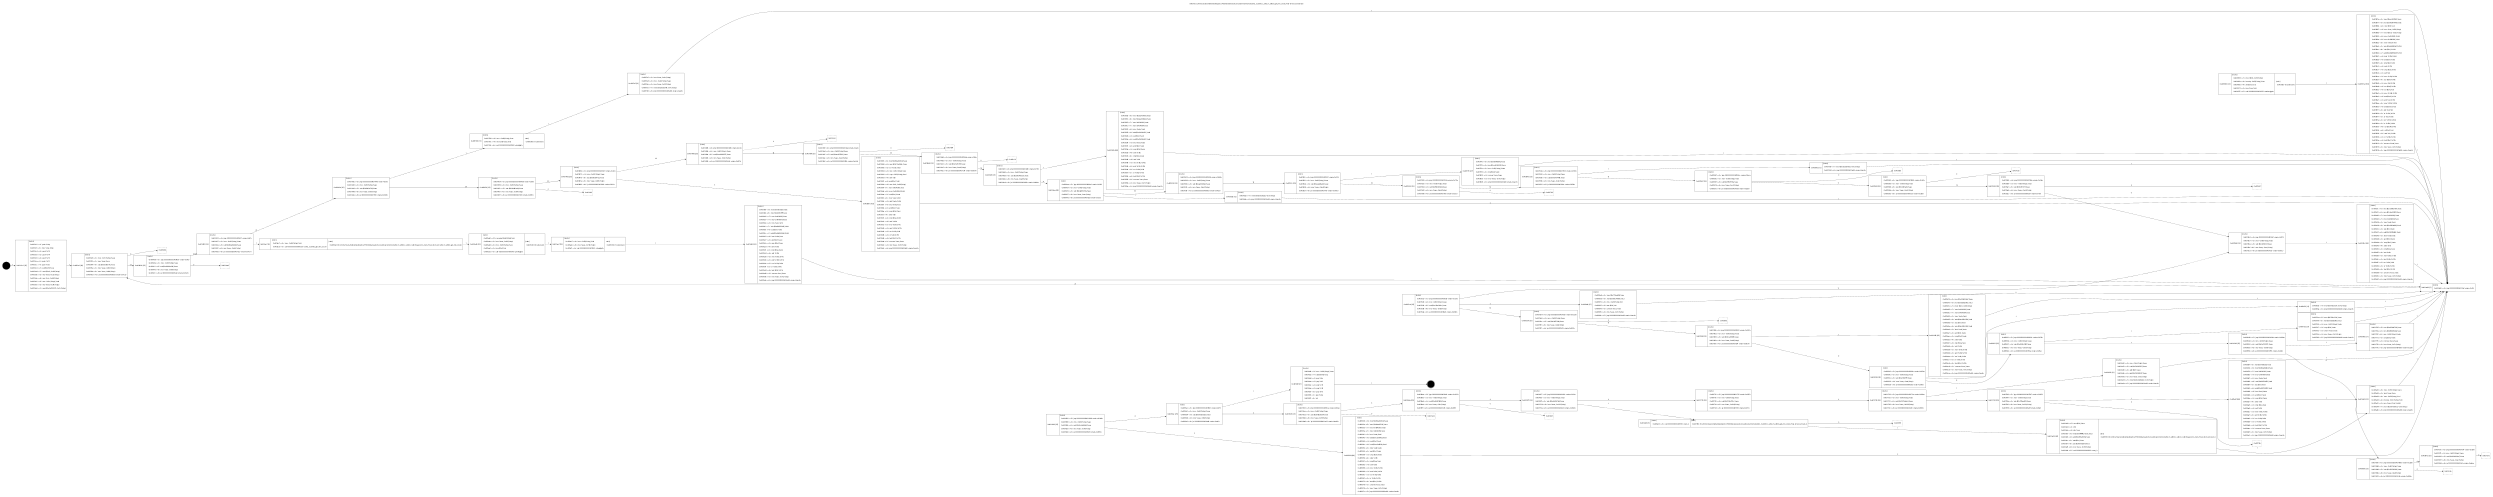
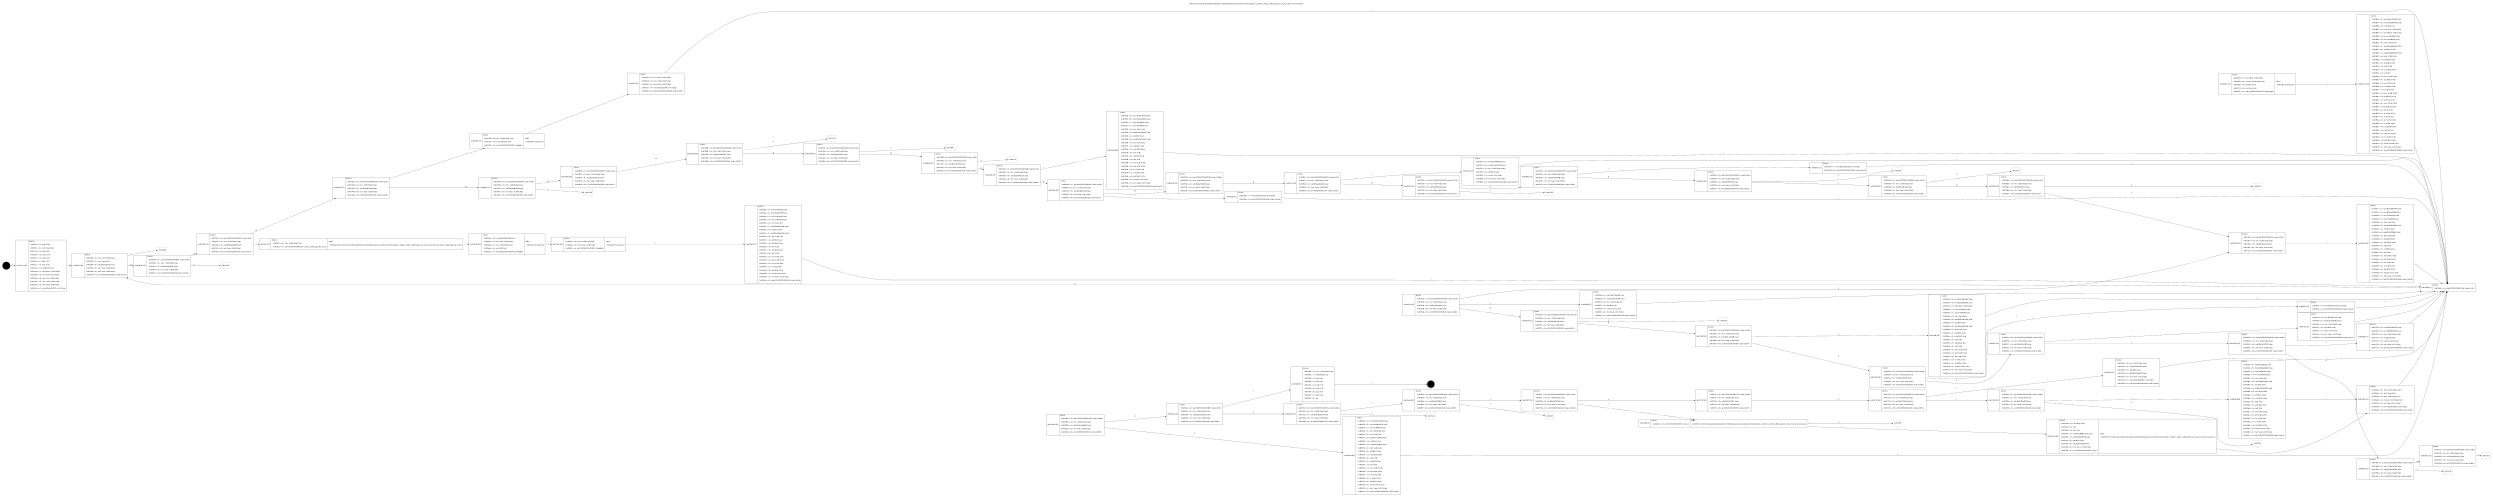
node "0x401981 [103]": removed
